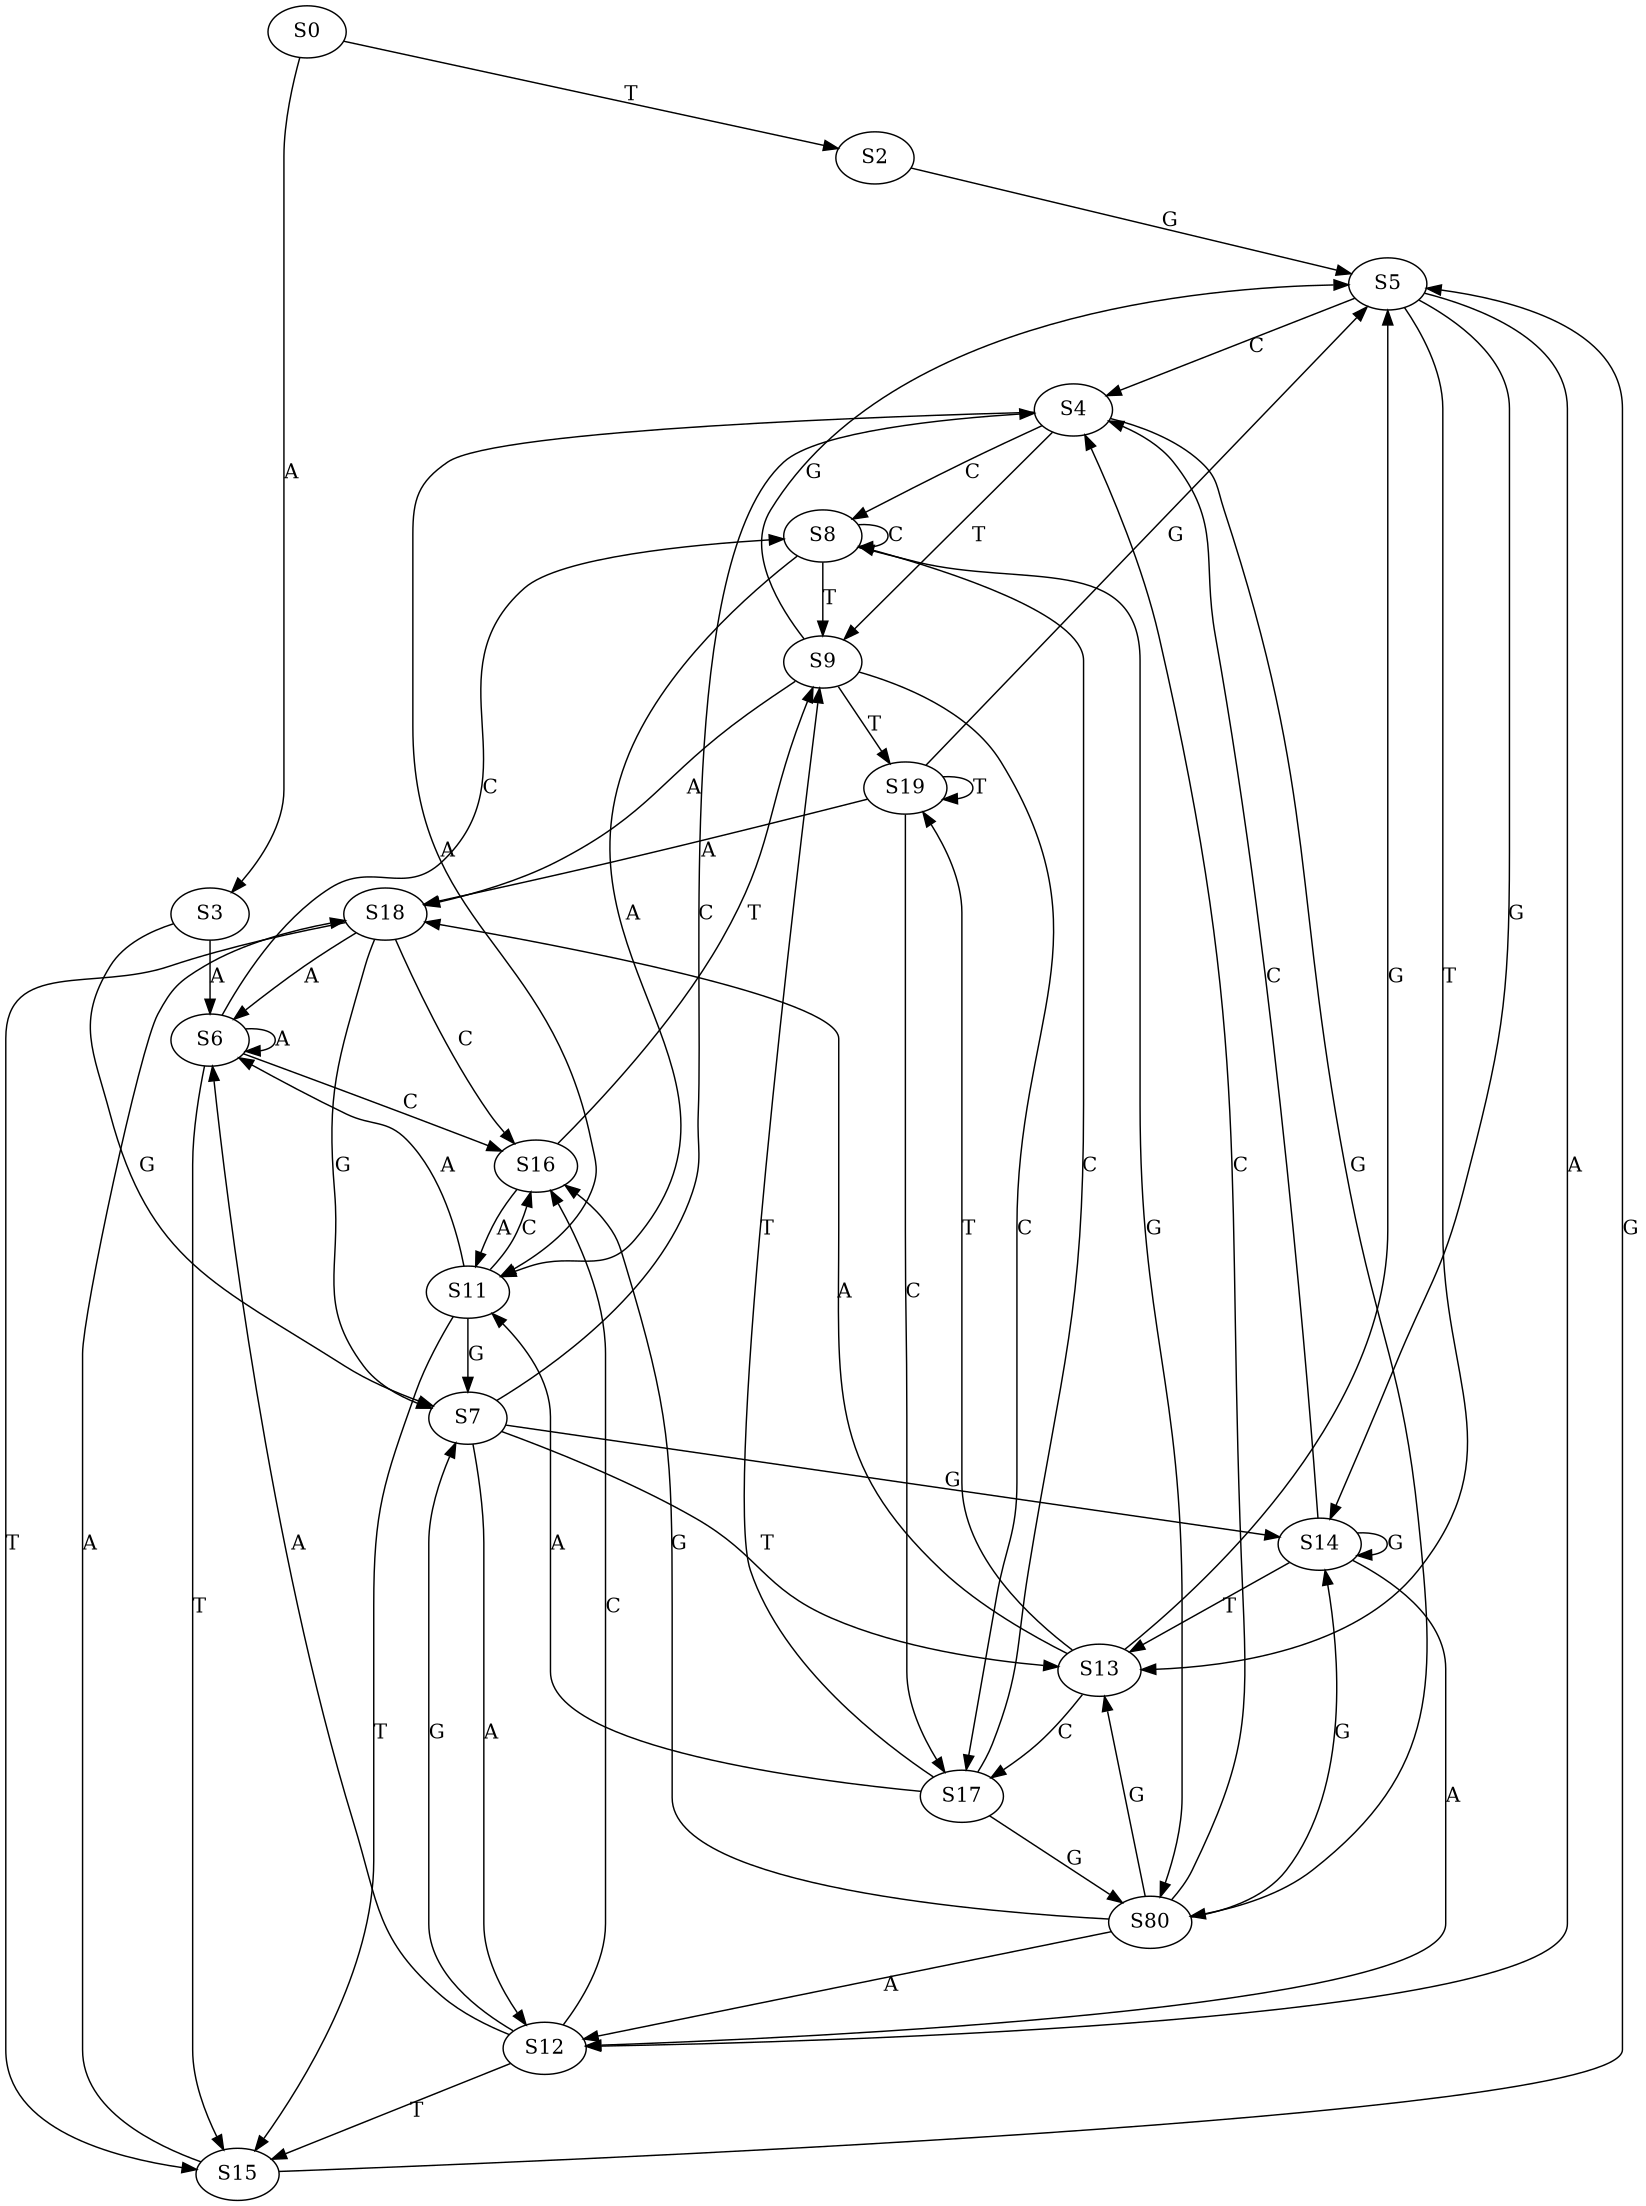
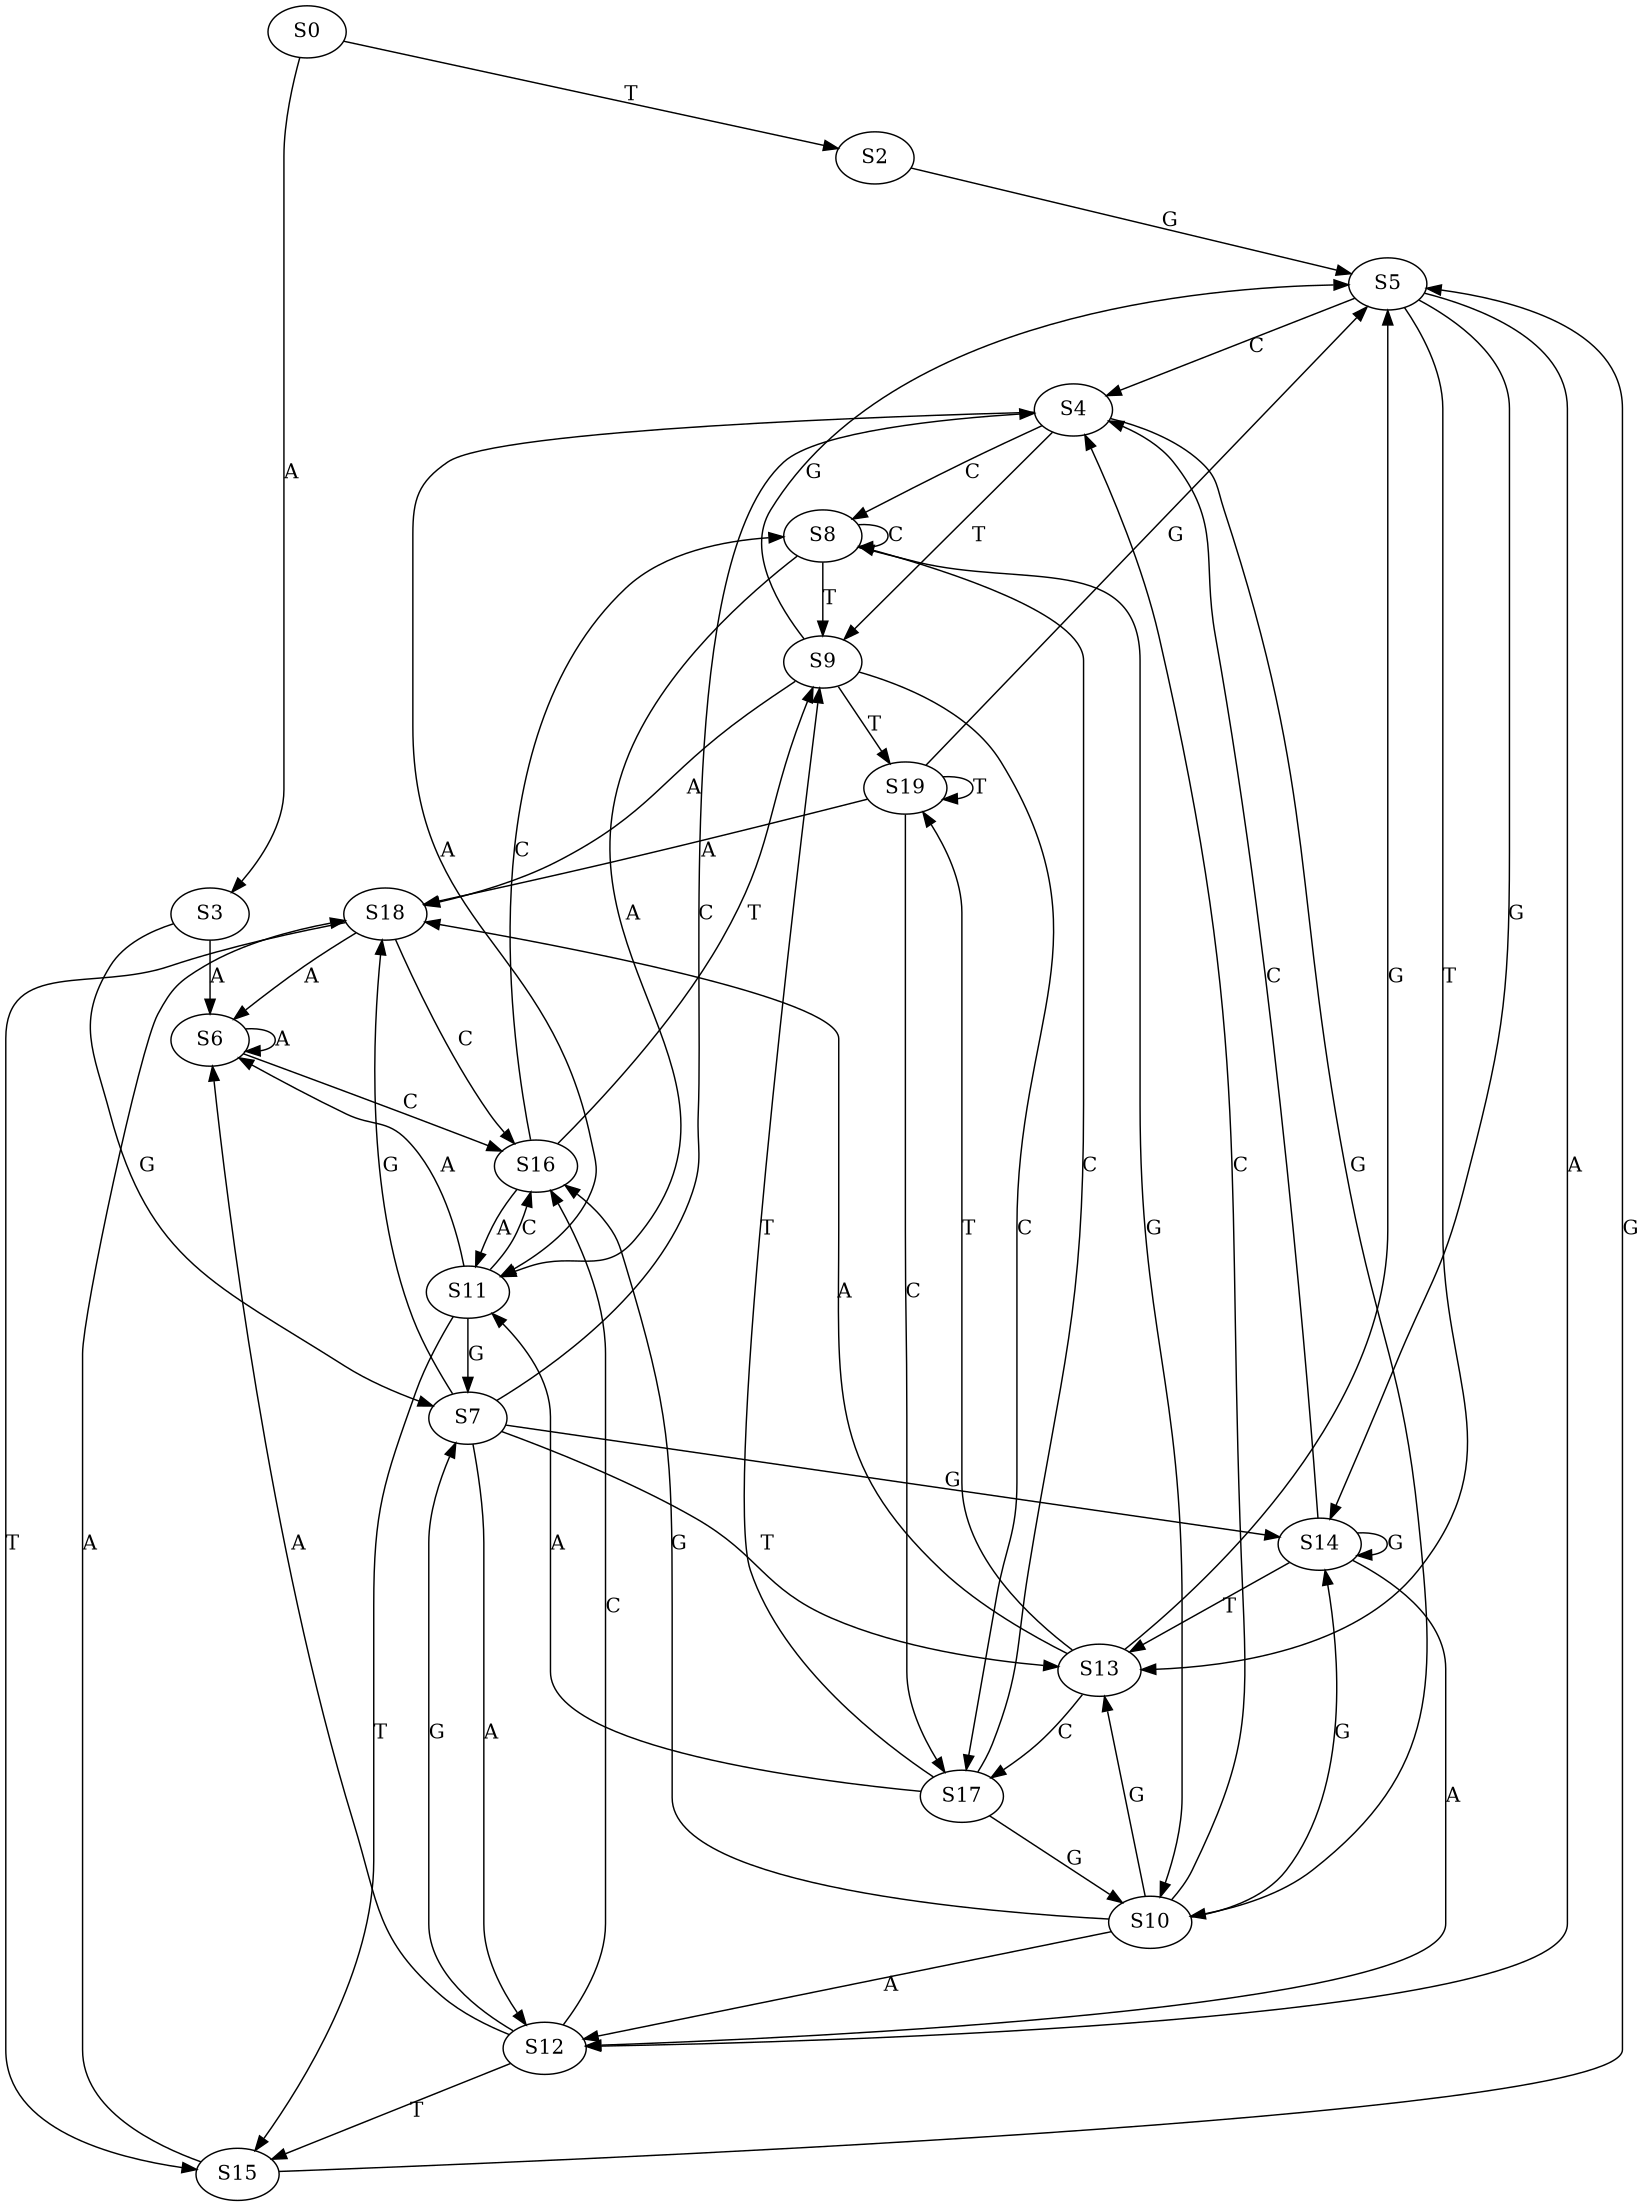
edge "S6" -> "S8": now "S16" -> "S8"
edge "S18" -> "S7": reversed
edge "S6" -> "S15": removed, label "T"
node "S80": label "S80" -> "S10"
